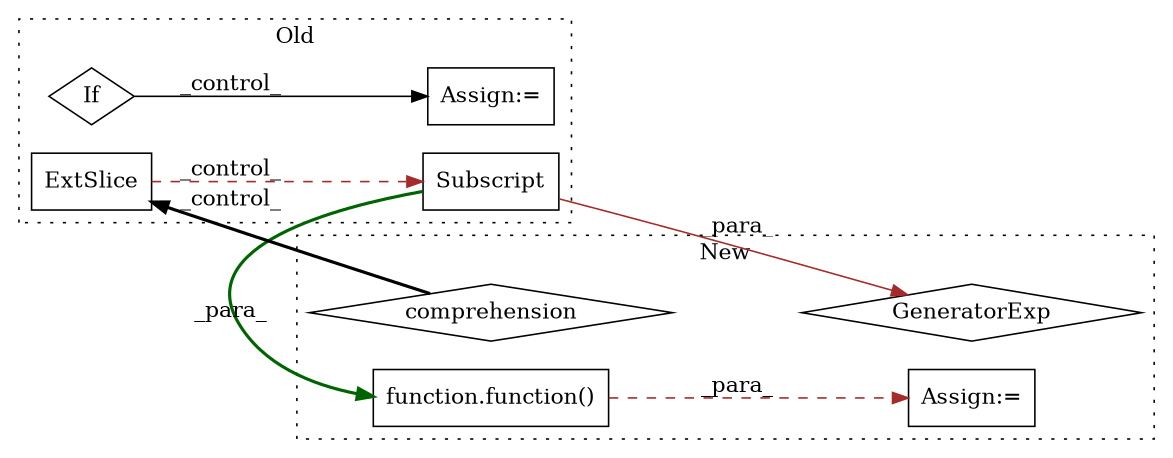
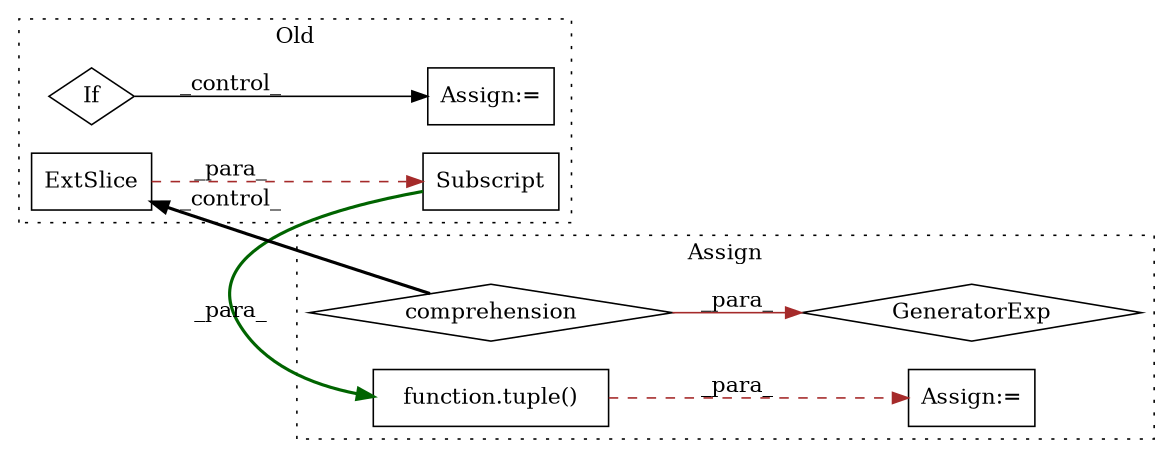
edge "ExtSlice" -> "Subscript": label "_control_" -> "_para_"
edge "Subscript" -> "GeneratorExp": now "comprehension" -> "GeneratorExp"
cluster "New": label "New" -> "Assign"
node "function.function()": label "function.function()" -> "function.tuple()"
